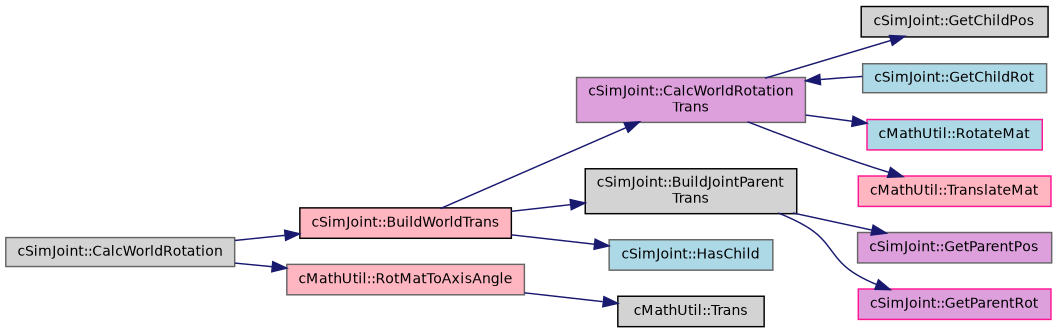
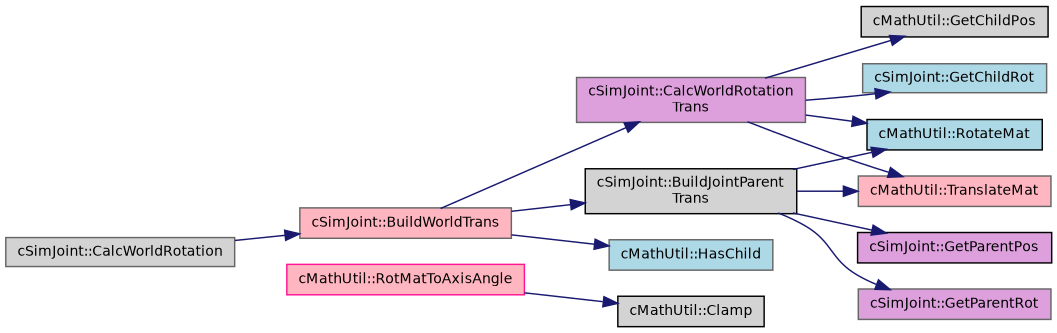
node "cSimJoint::GetChildPos": label "cSimJoint::GetChildPos" -> "cMathUtil::GetChildPos"
edge "cSimJoint::GetChildRot" -> "cSimJoint::CalcWorldRotation Trans": reversed
node "cMathUtil::RotateMat": color deeppink -> black
edge "cSimJoint::BuildJointParent Trans" -> "cMathUtil::RotateMat": added
edge "cSimJoint::BuildJointParent Trans" -> "cMathUtil::TranslateMat": added
node "cMathUtil::TranslateMat": color deeppink -> gray40
node "cSimJoint::BuildWorldTrans": color black -> gray40
node "cSimJoint::GetParentPos": color gray40 -> black
node "cSimJoint::HasChild": label "cSimJoint::HasChild" -> "cMathUtil::HasChild"
edge "cSimJoint::CalcWorldRotation" -> "cMathUtil::RotMatToAxisAngle": removed
node "cMathUtil::RotMatToAxisAngle": color gray40 -> deeppink
node "cSimJoint::GetParentRot": color deeppink -> gray40
node "cMathUtil::Trans": label "cMathUtil::Trans" -> "cMathUtil::Clamp"
